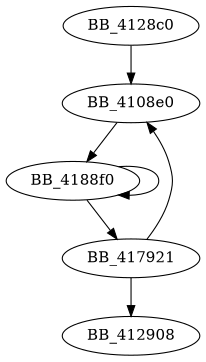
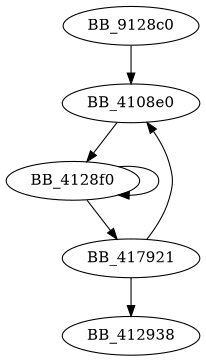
node "BB_4128c0": label "BB_4128c0" -> "BB_9128c0"
node "BB_4188f0": label "BB_4188f0" -> "BB_4128f0"
node "BB_412908": label "BB_412908" -> "BB_412938"
